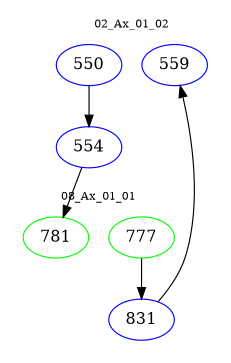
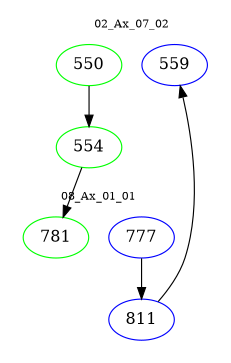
cluster "02_Ax_01_02": label "02_Ax_01_02" -> "02_Ax_07_02"
node "550": color blue -> green
node "554": color blue -> green
node "777": color green -> blue
node "831": label "831" -> "811"
